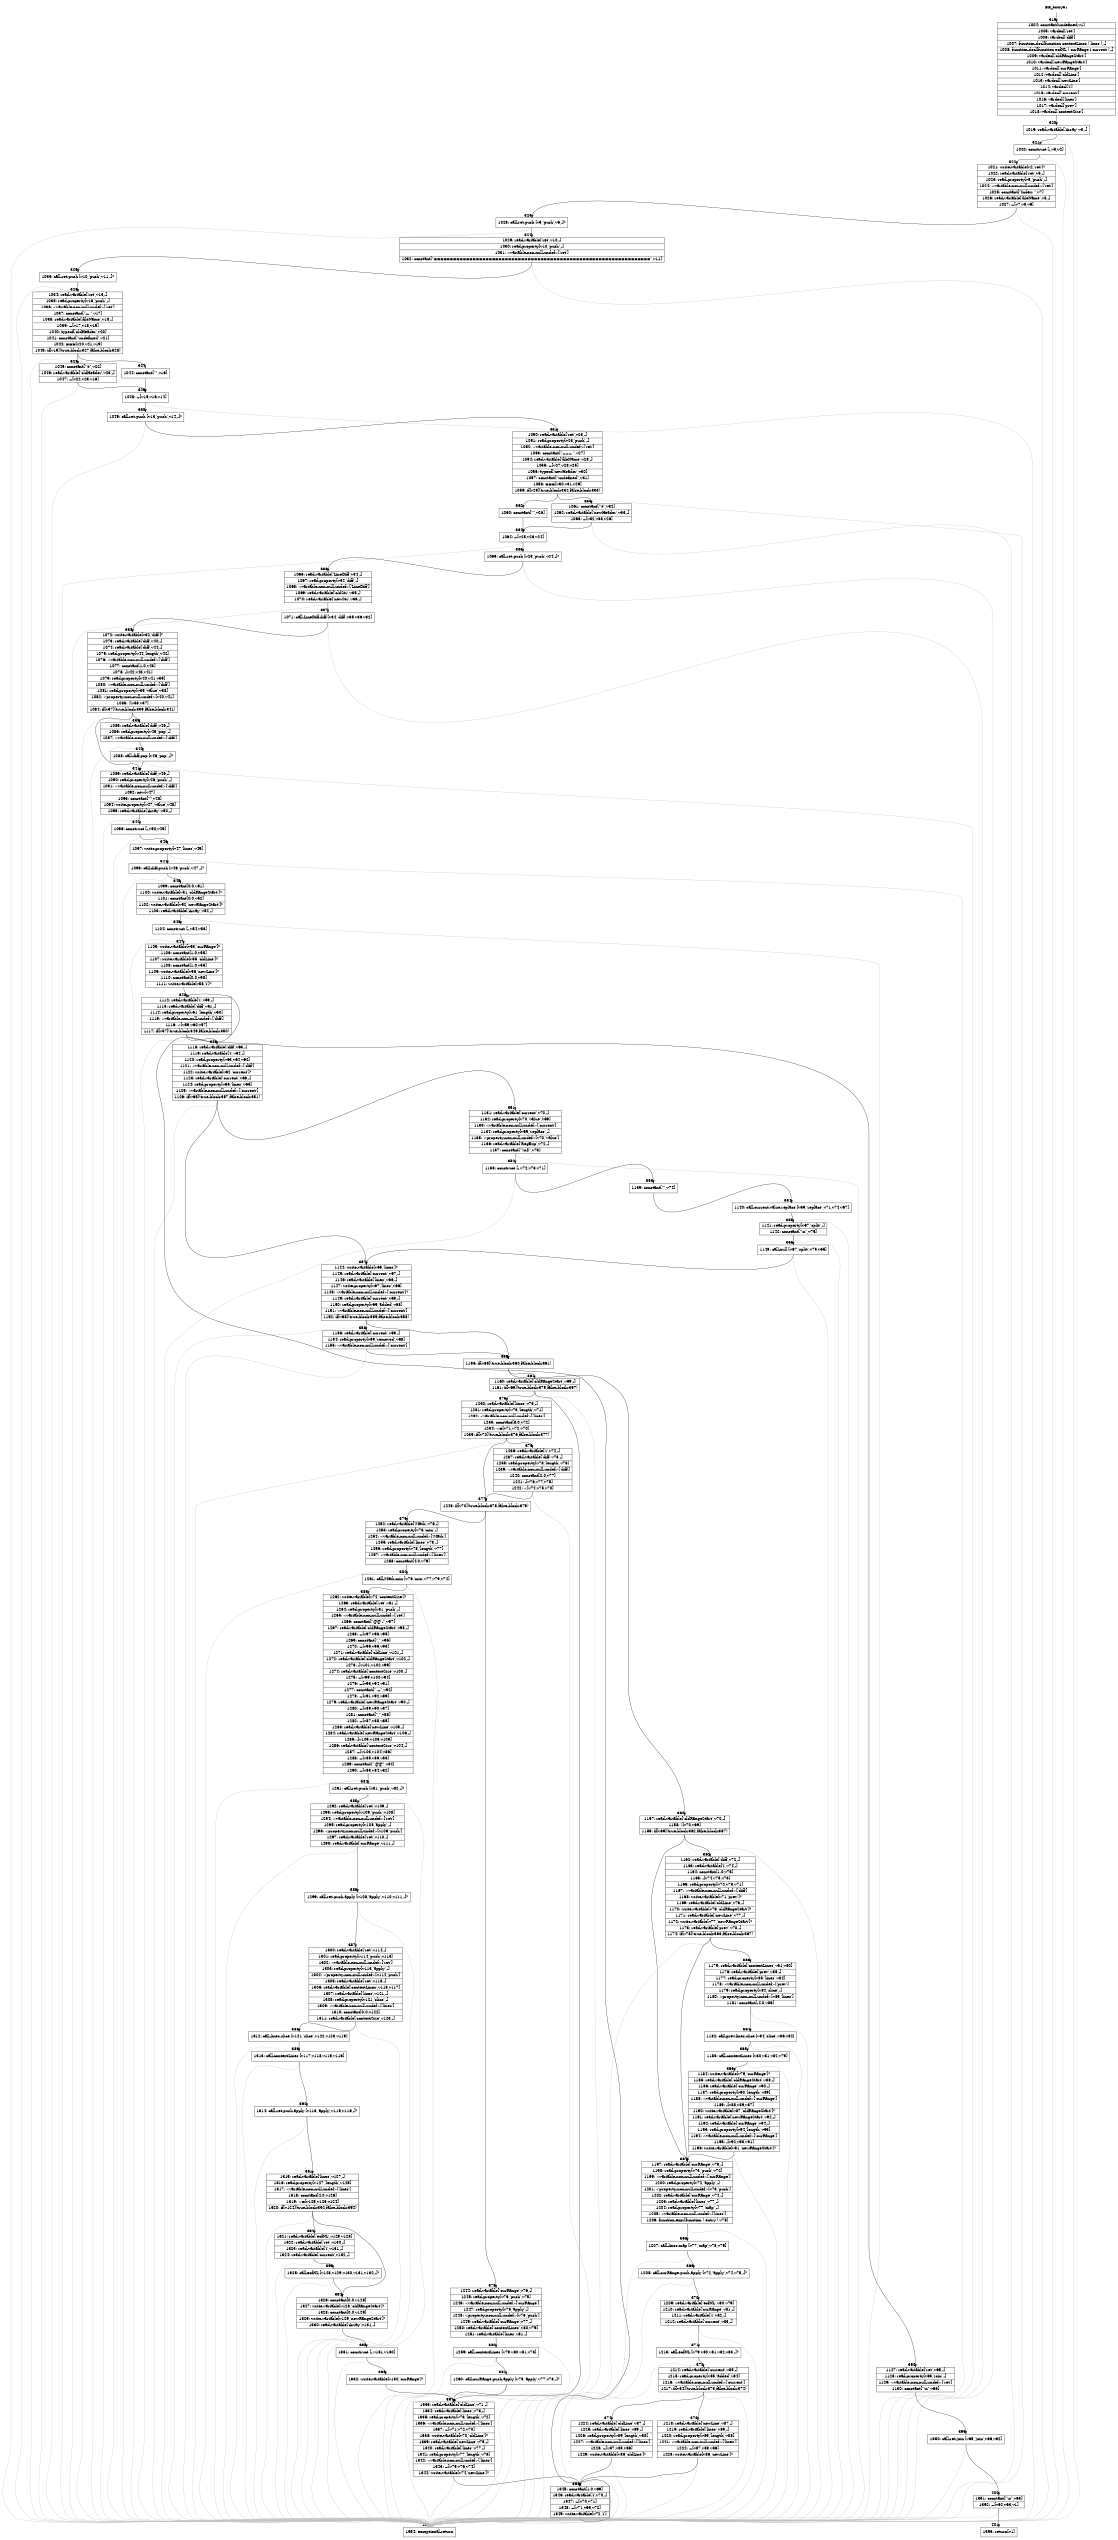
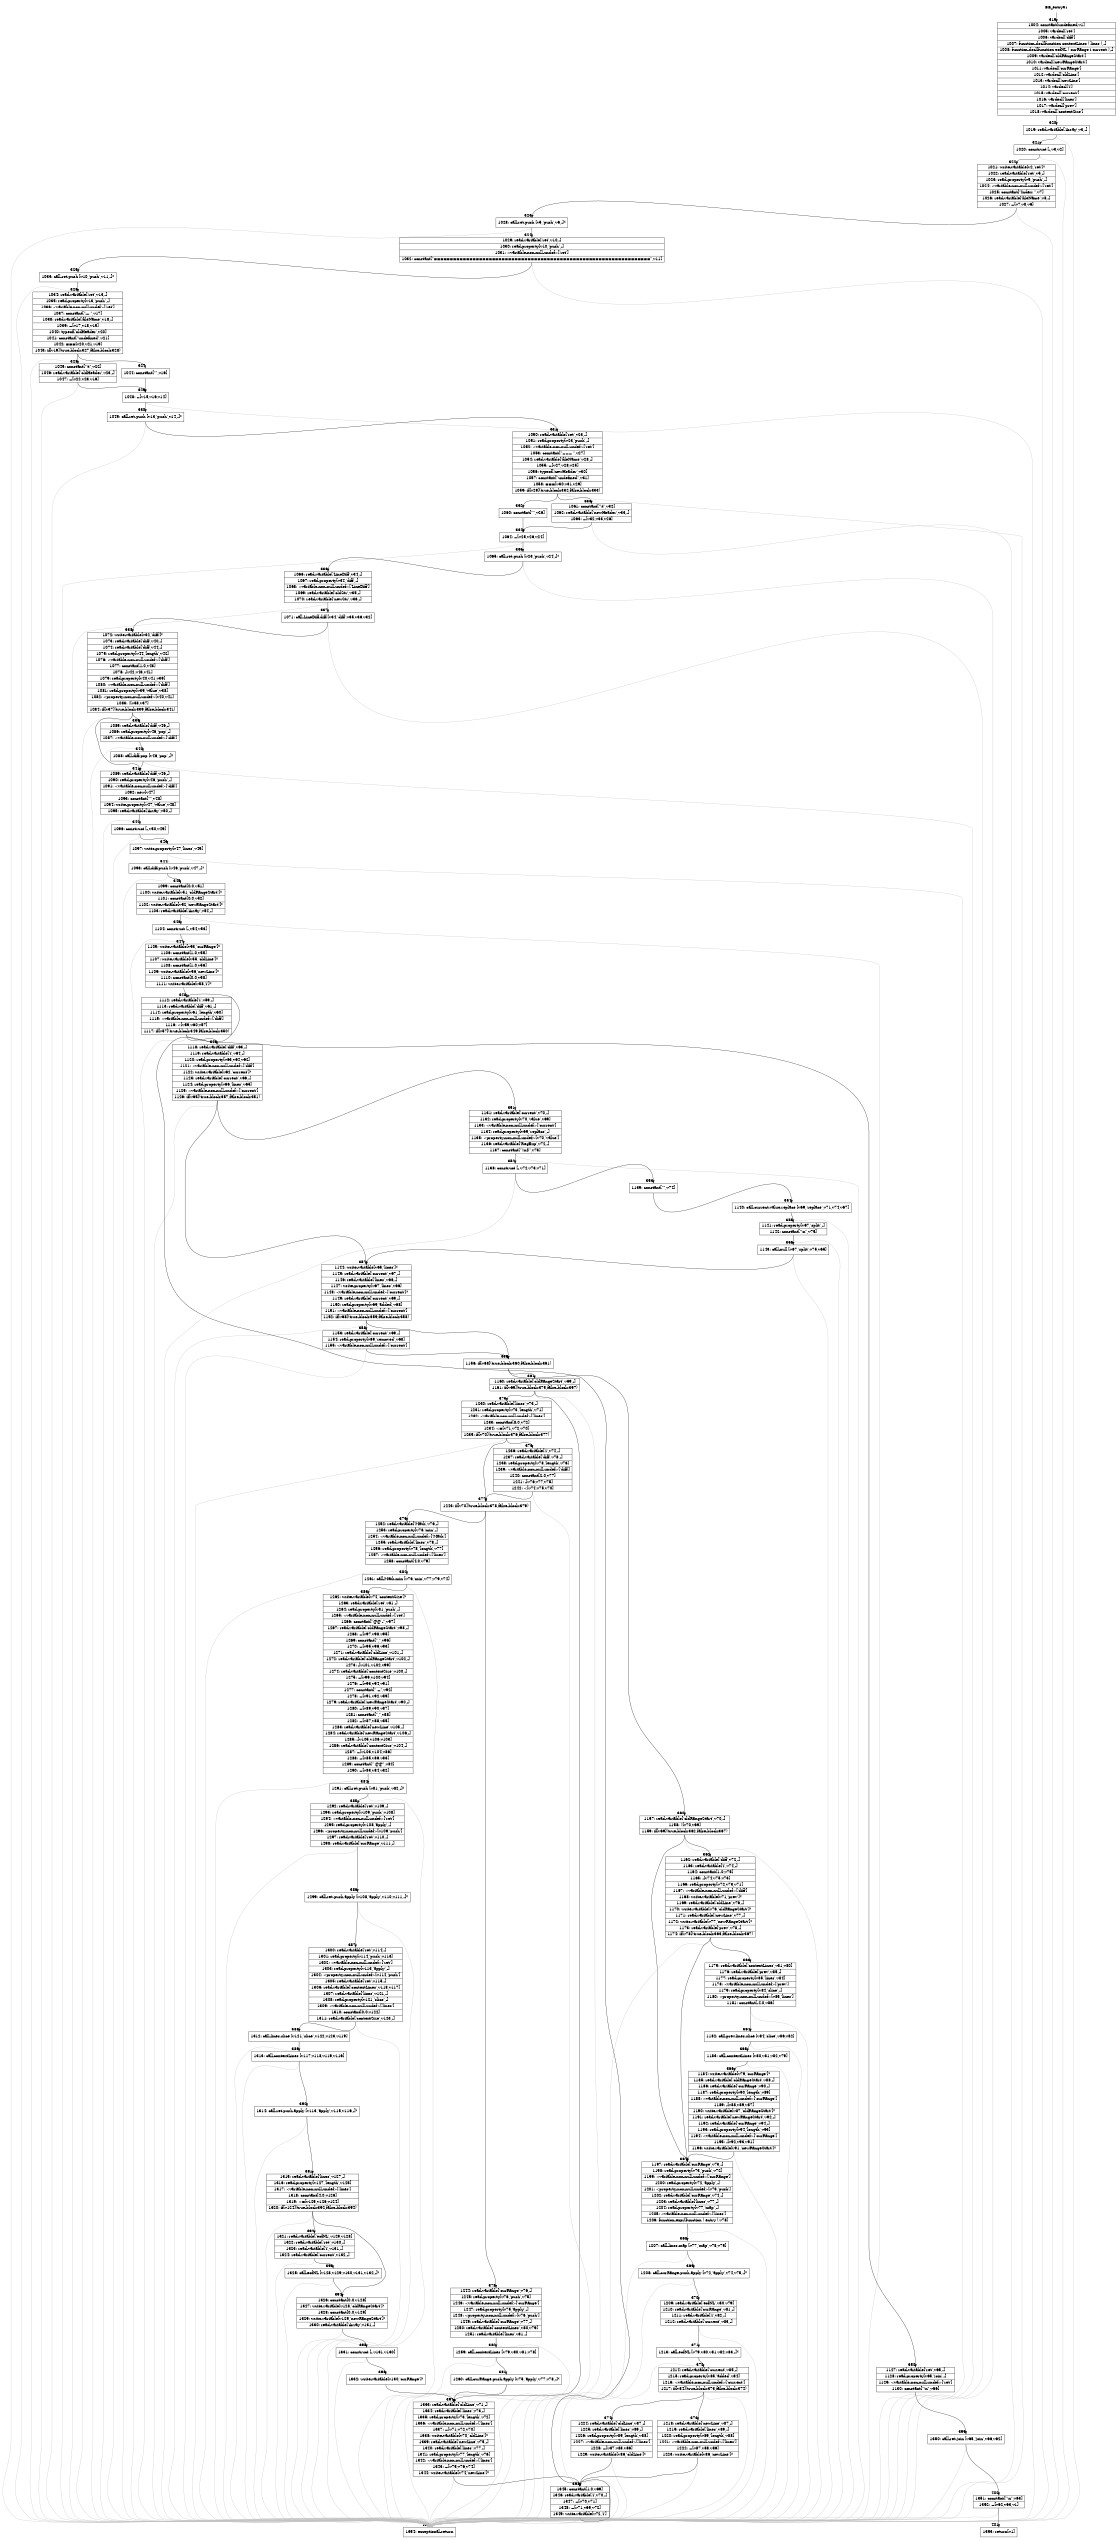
edge "1097: write-property[v47,'lines',v49]" -> "1098: call-diff.push [v46,'push',v47,-]*": color black -> gray
